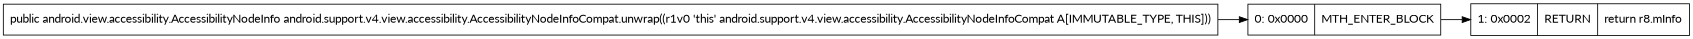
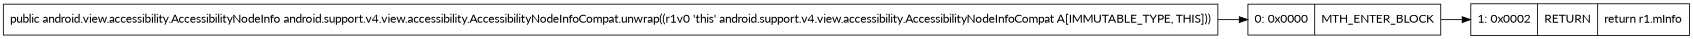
node "1: 0x0002": text "return r8.mInfo" -> "return r1.mInfo"
